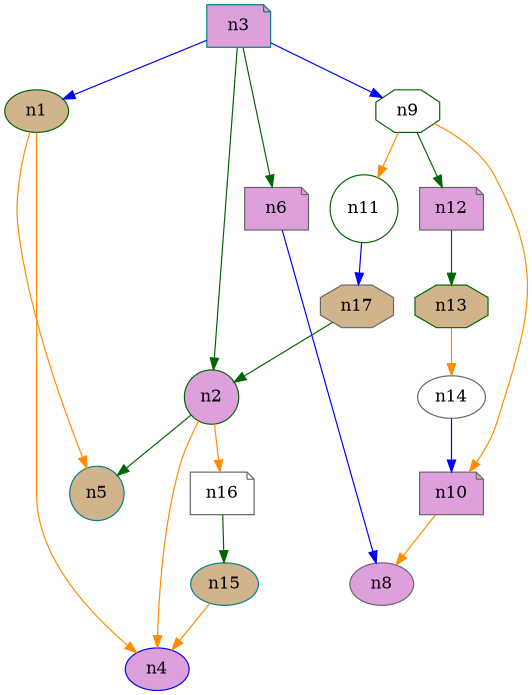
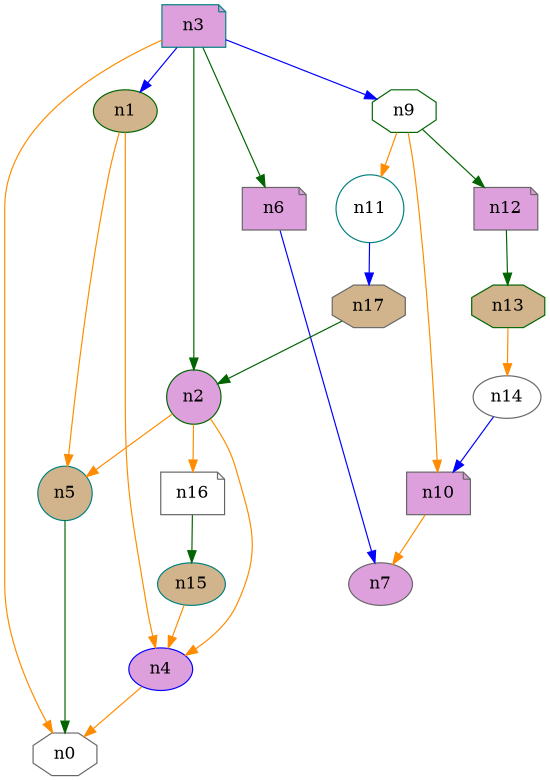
node "n11": color darkgreen -> teal
edge "n2" -> "n5": color darkgreen -> darkorange
node "n8": label "n8" -> "n7"
node "n0": added
